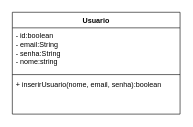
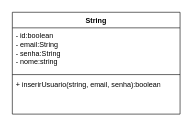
node "Usuario": label "Usuario" -> "String"
node "+ inserirUsuario(nome, email, senha):boolean": label "+ inserirUsuario(nome, email, senha):boolean" -> "+ inserirUsuario(string, email, senha):boolean"
